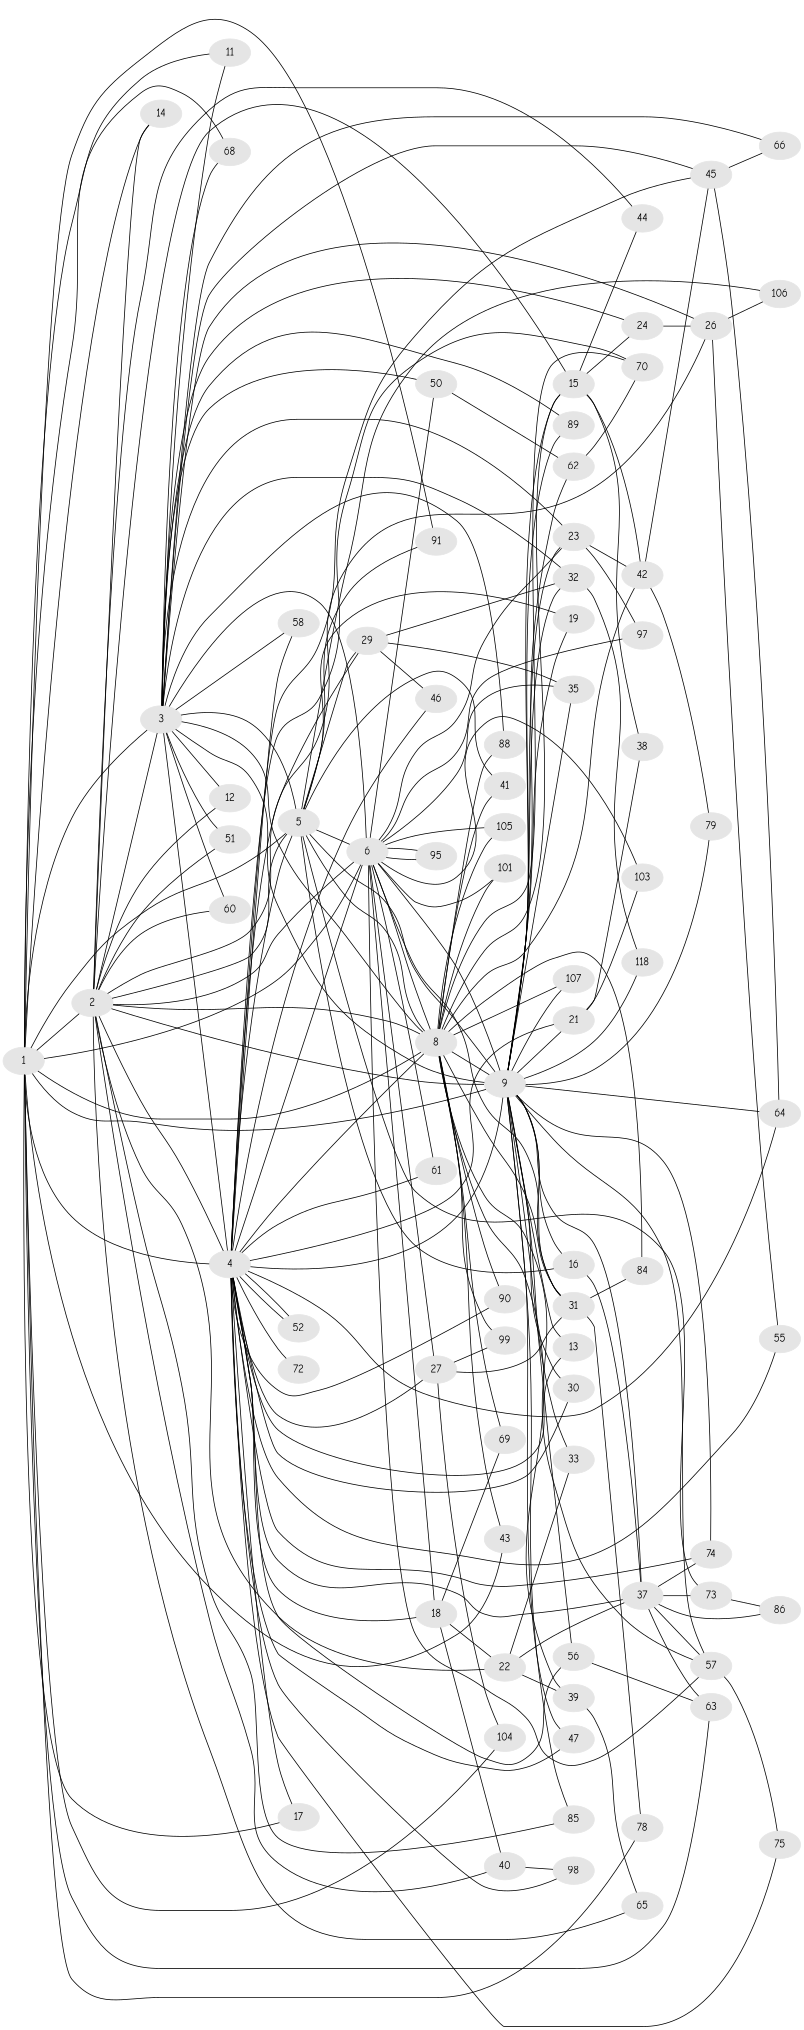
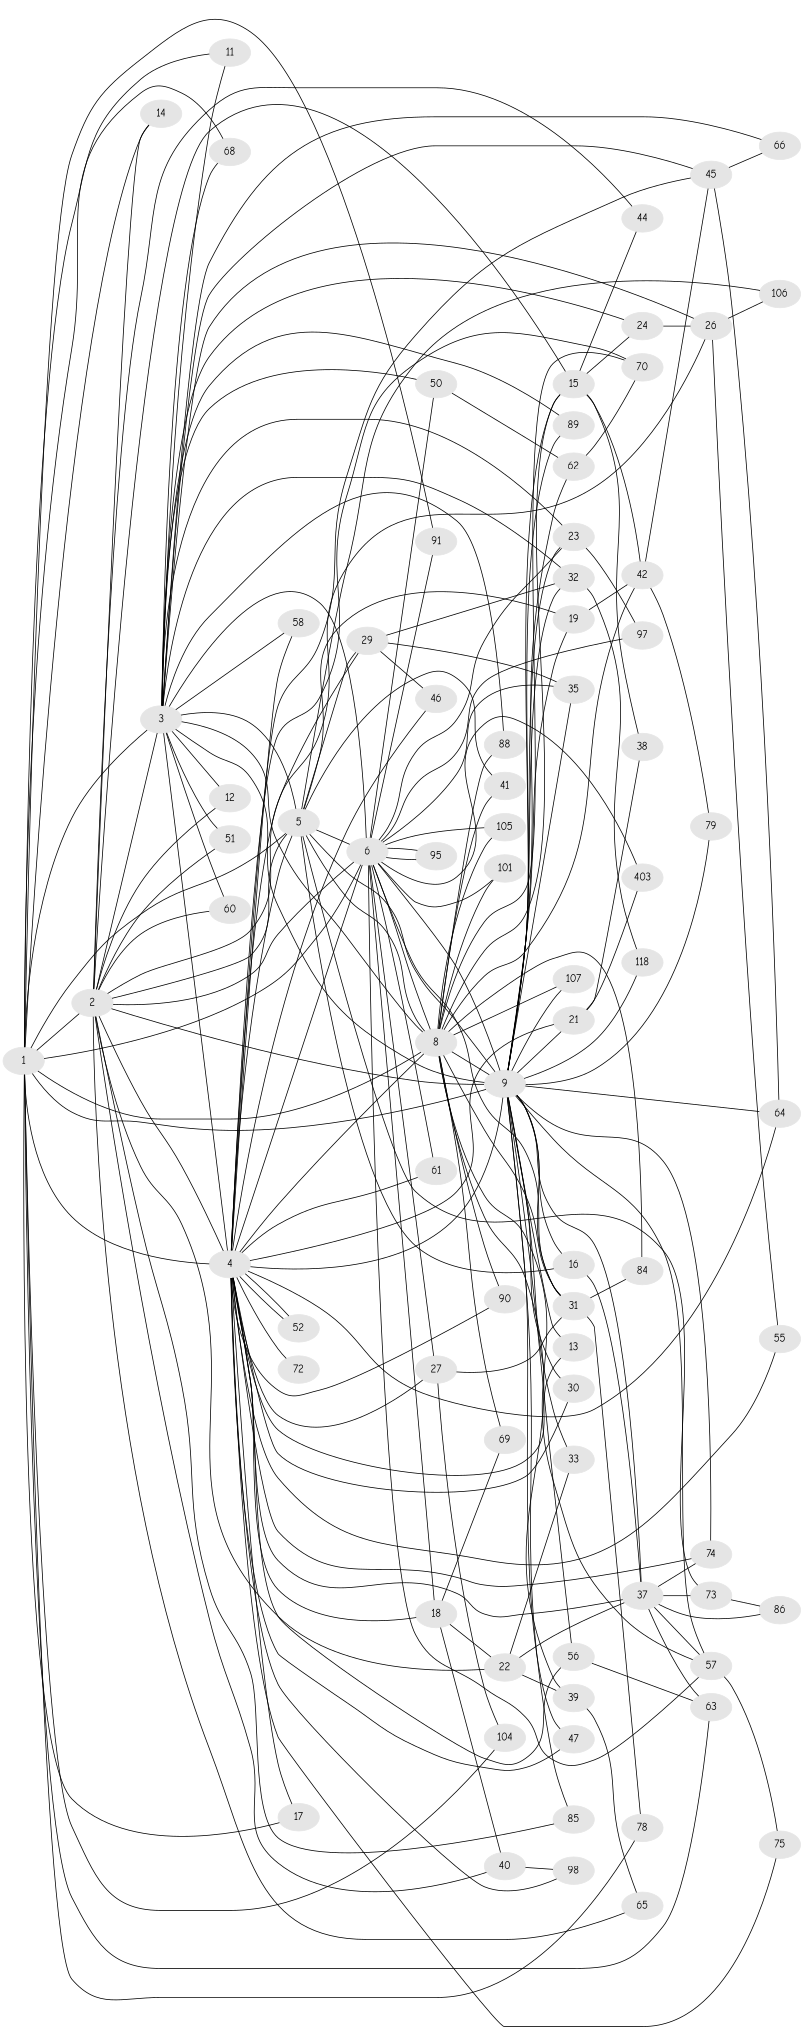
edge "23" -- "42": now "19" -- "42"
edge "91" -- "5": now "91" -- "6"
node "103": label "103" -> "403"
edge "2" -- "8": removed
node "99": removed
node "43": removed
